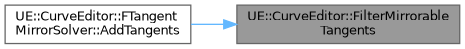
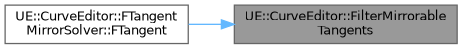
node "UE::CurveEditor::FTangent MirrorSolver::AddTangents": label "UE::CurveEditor::FTangent MirrorSolver::AddTangents" -> "UE::CurveEditor::FTangent MirrorSolver::FTangent"
